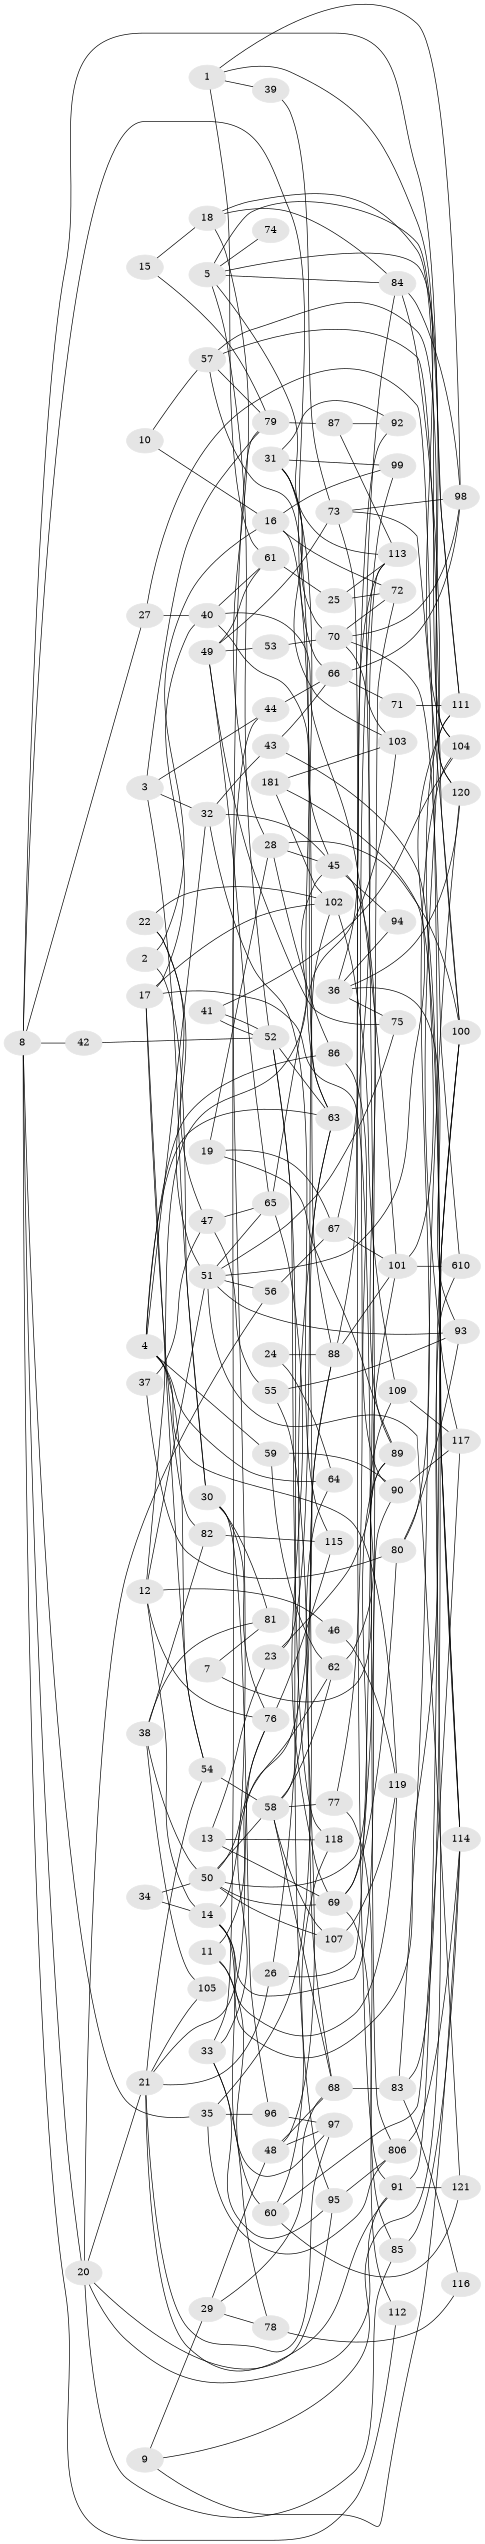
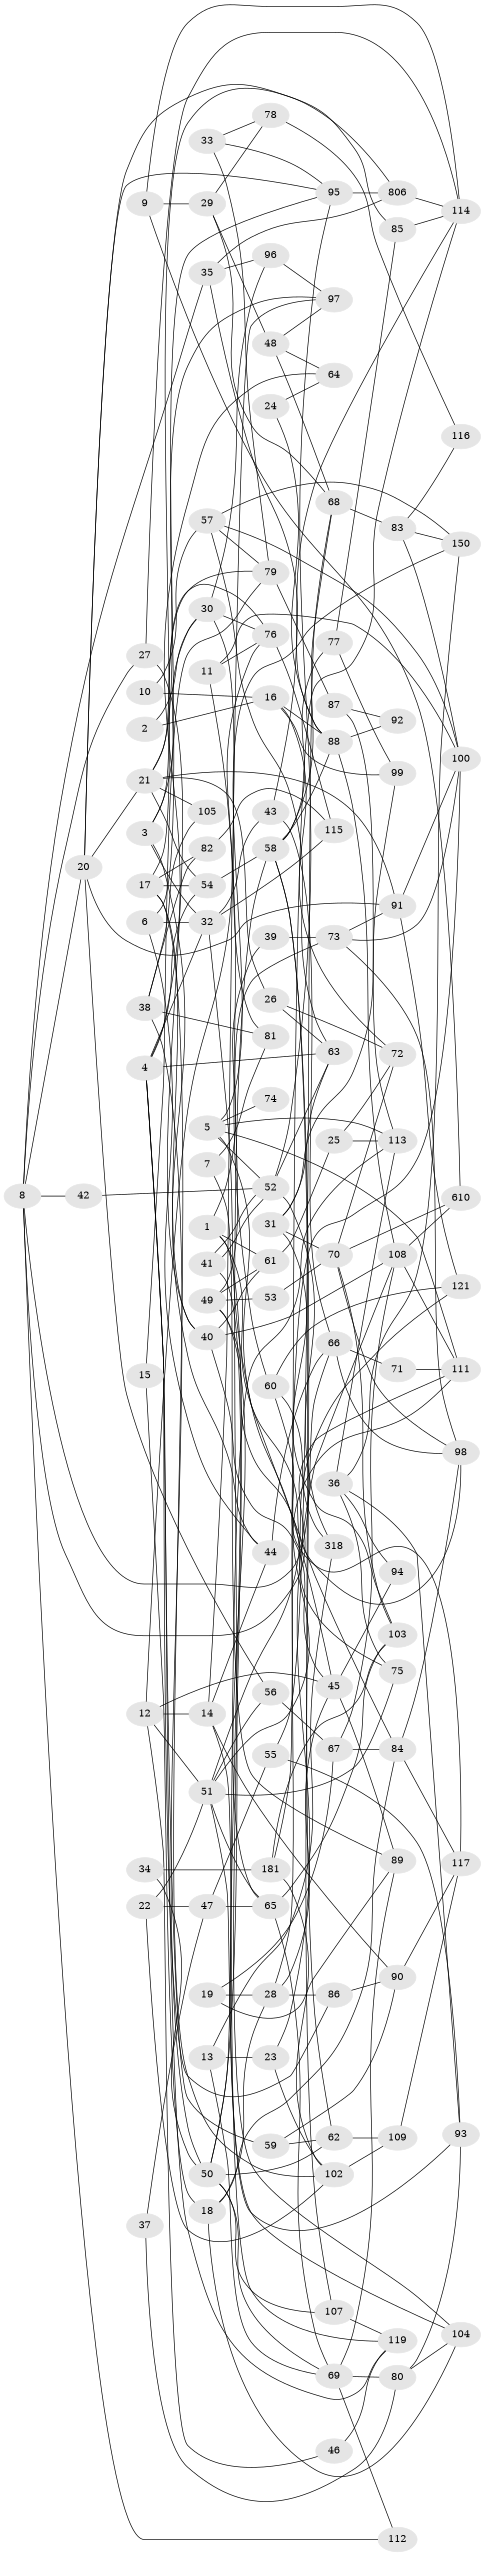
edge "92" -- "31": removed
node "120": label "120" -> "150"
node "6": added
node "101": label "101" -> "108"
edge "63" -- "33": removed
node "118": label "118" -> "318"
edge "34" -- "14": now "34" -- "181"
